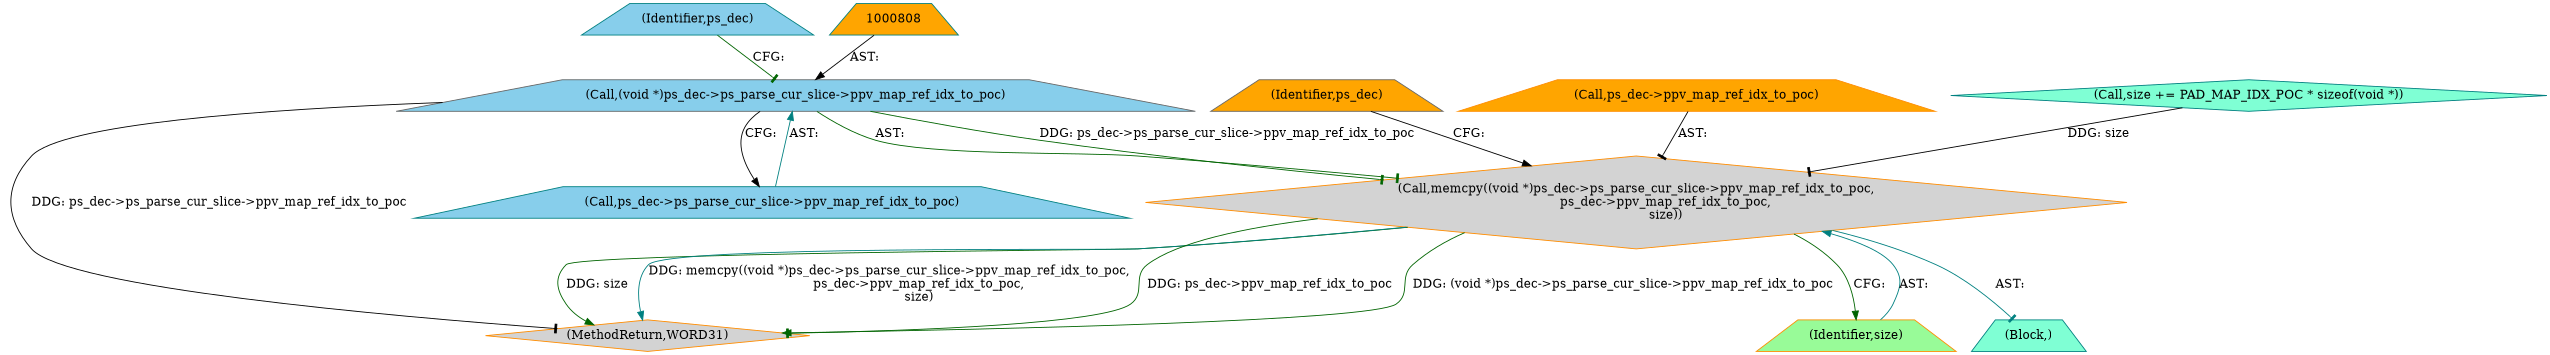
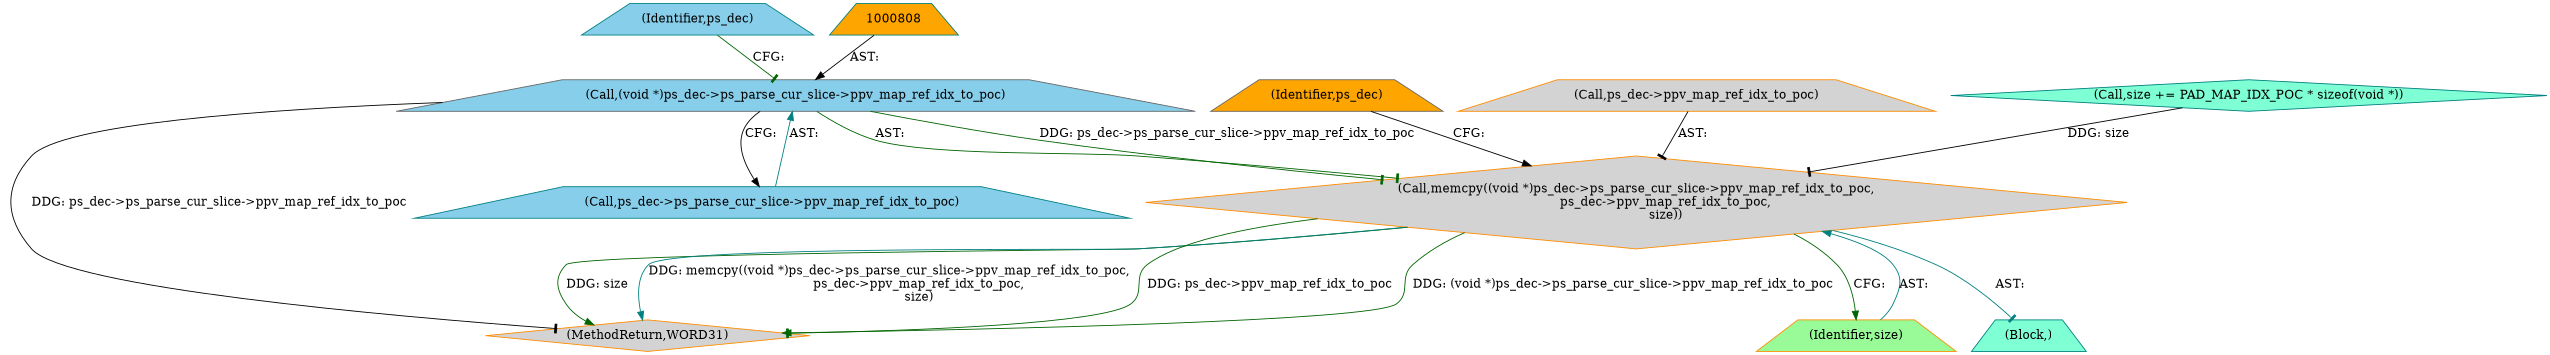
node "(Call,ps_dec->ppv_map_ref_idx_to_poc)": fillcolor orange -> lightgrey
